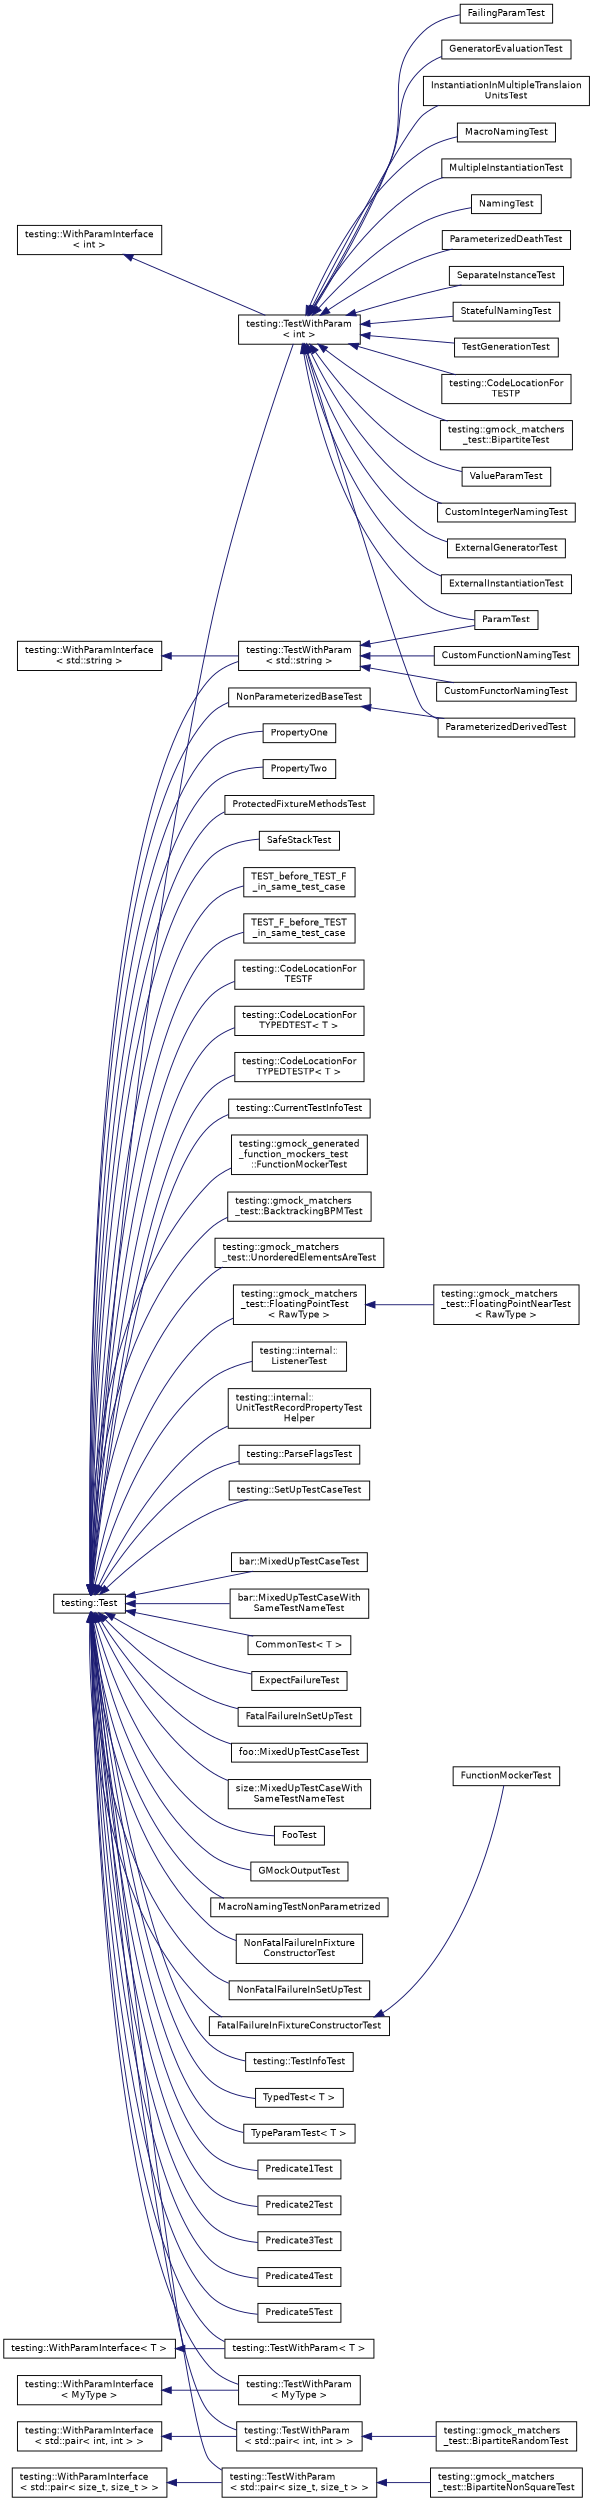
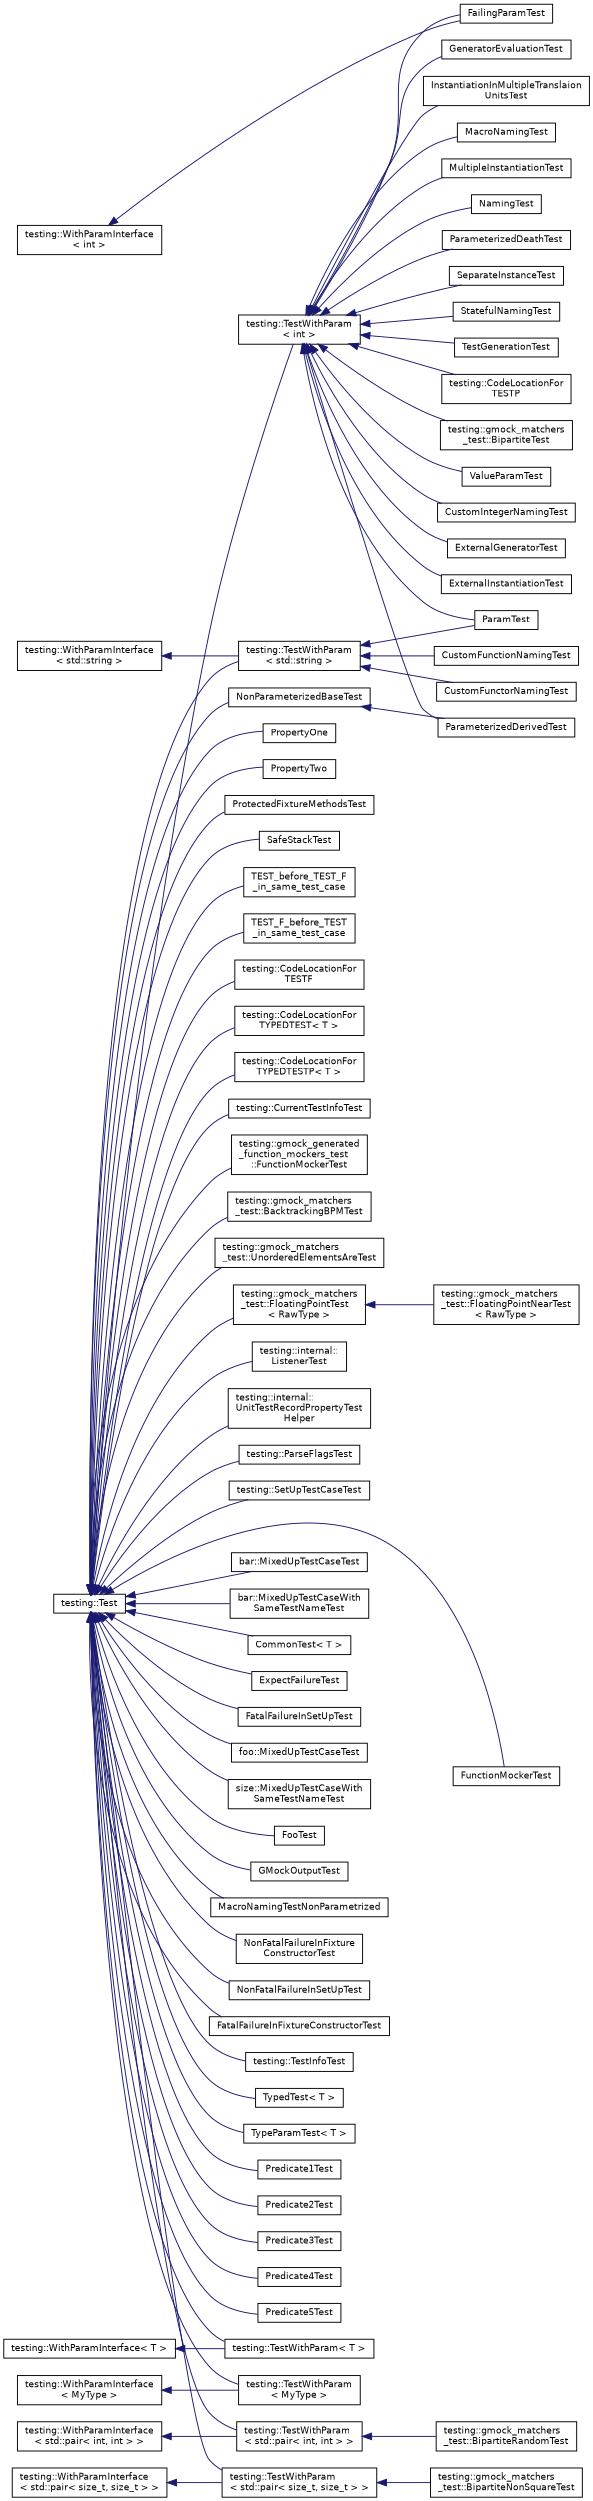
edge "testing::TestWithParam < int >" -> "testing::WithParamInterface < int >": now "FailingParamTest" -> "testing::WithParamInterface < int >"
edge "FunctionMockerTest" -> "FatalFailureInFixtureConstructorTest": now "FunctionMockerTest" -> "testing::Test"
